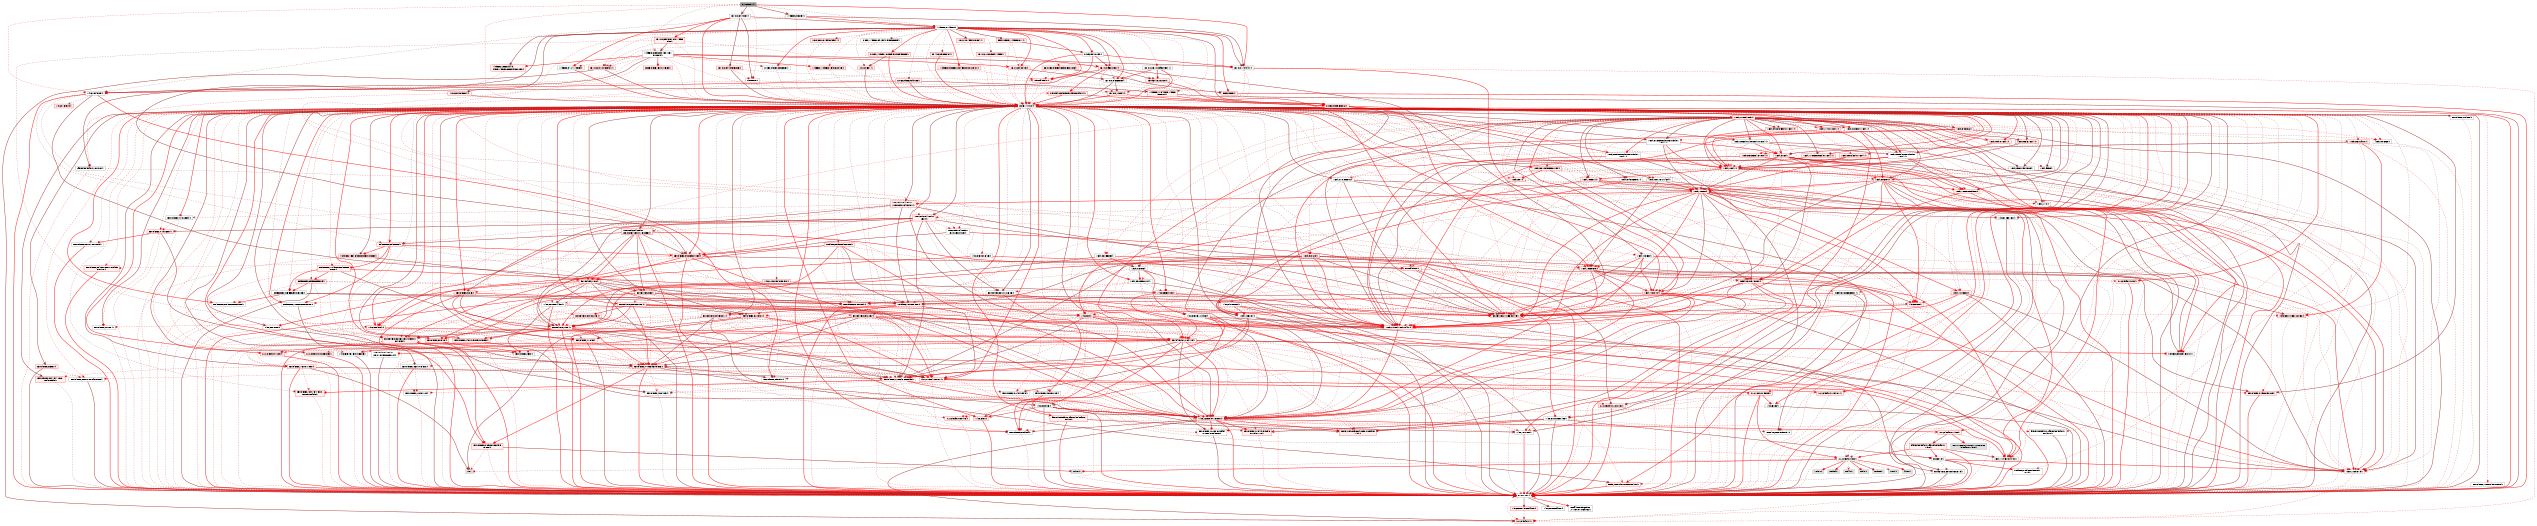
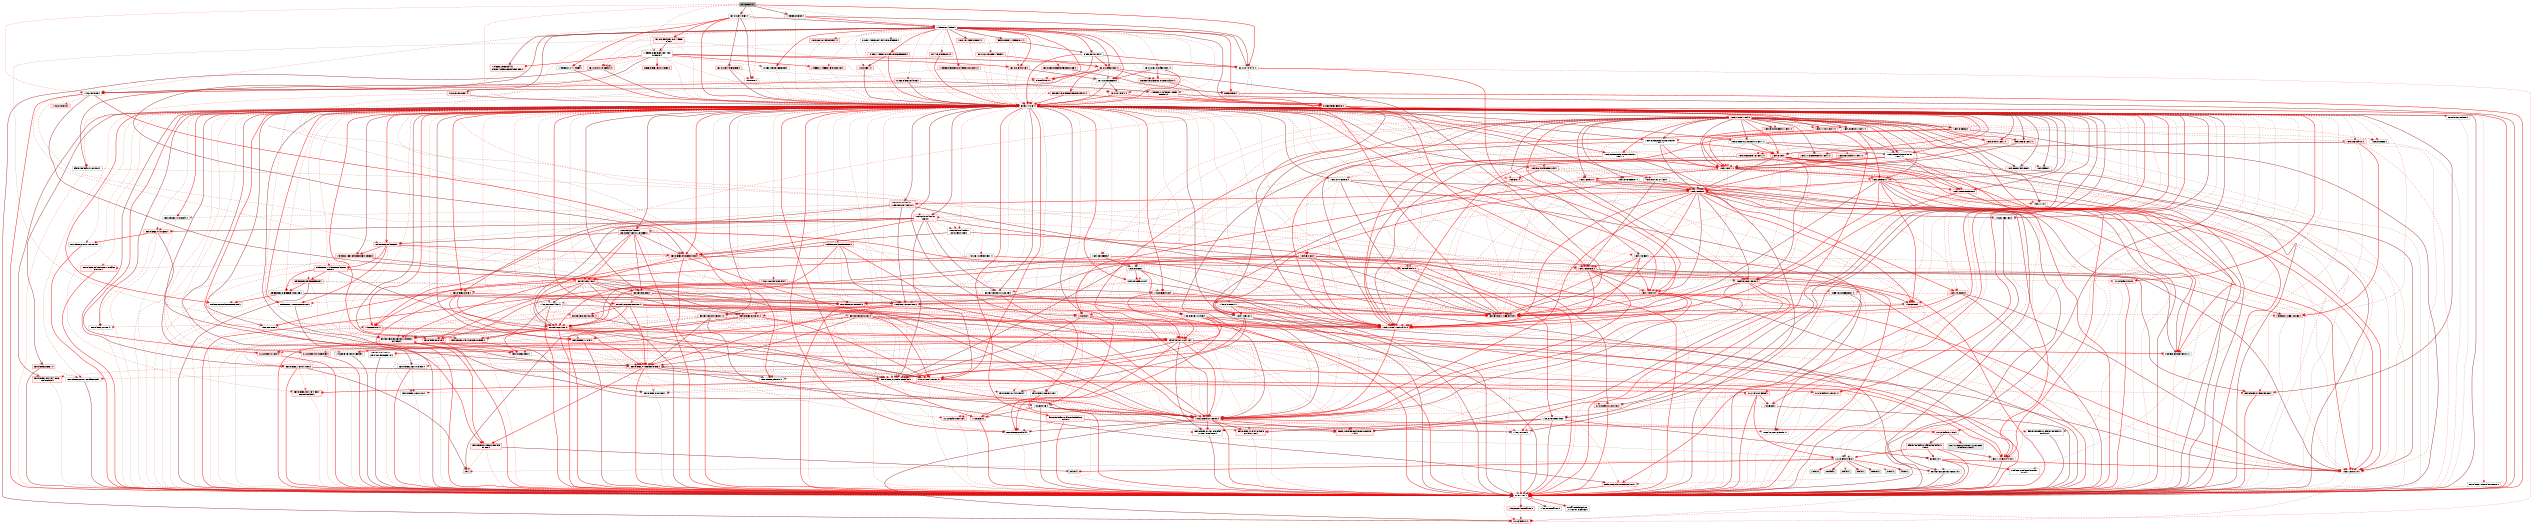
node "Rendering/ICursor.h": label "Rendering/ICursor.h" -> "Rendering/SlateLayoutTransform.h"
node "Misc/FrameValue.h": label "Misc/FrameValue.h" -> "Misc/LayoutGeometry.h"
